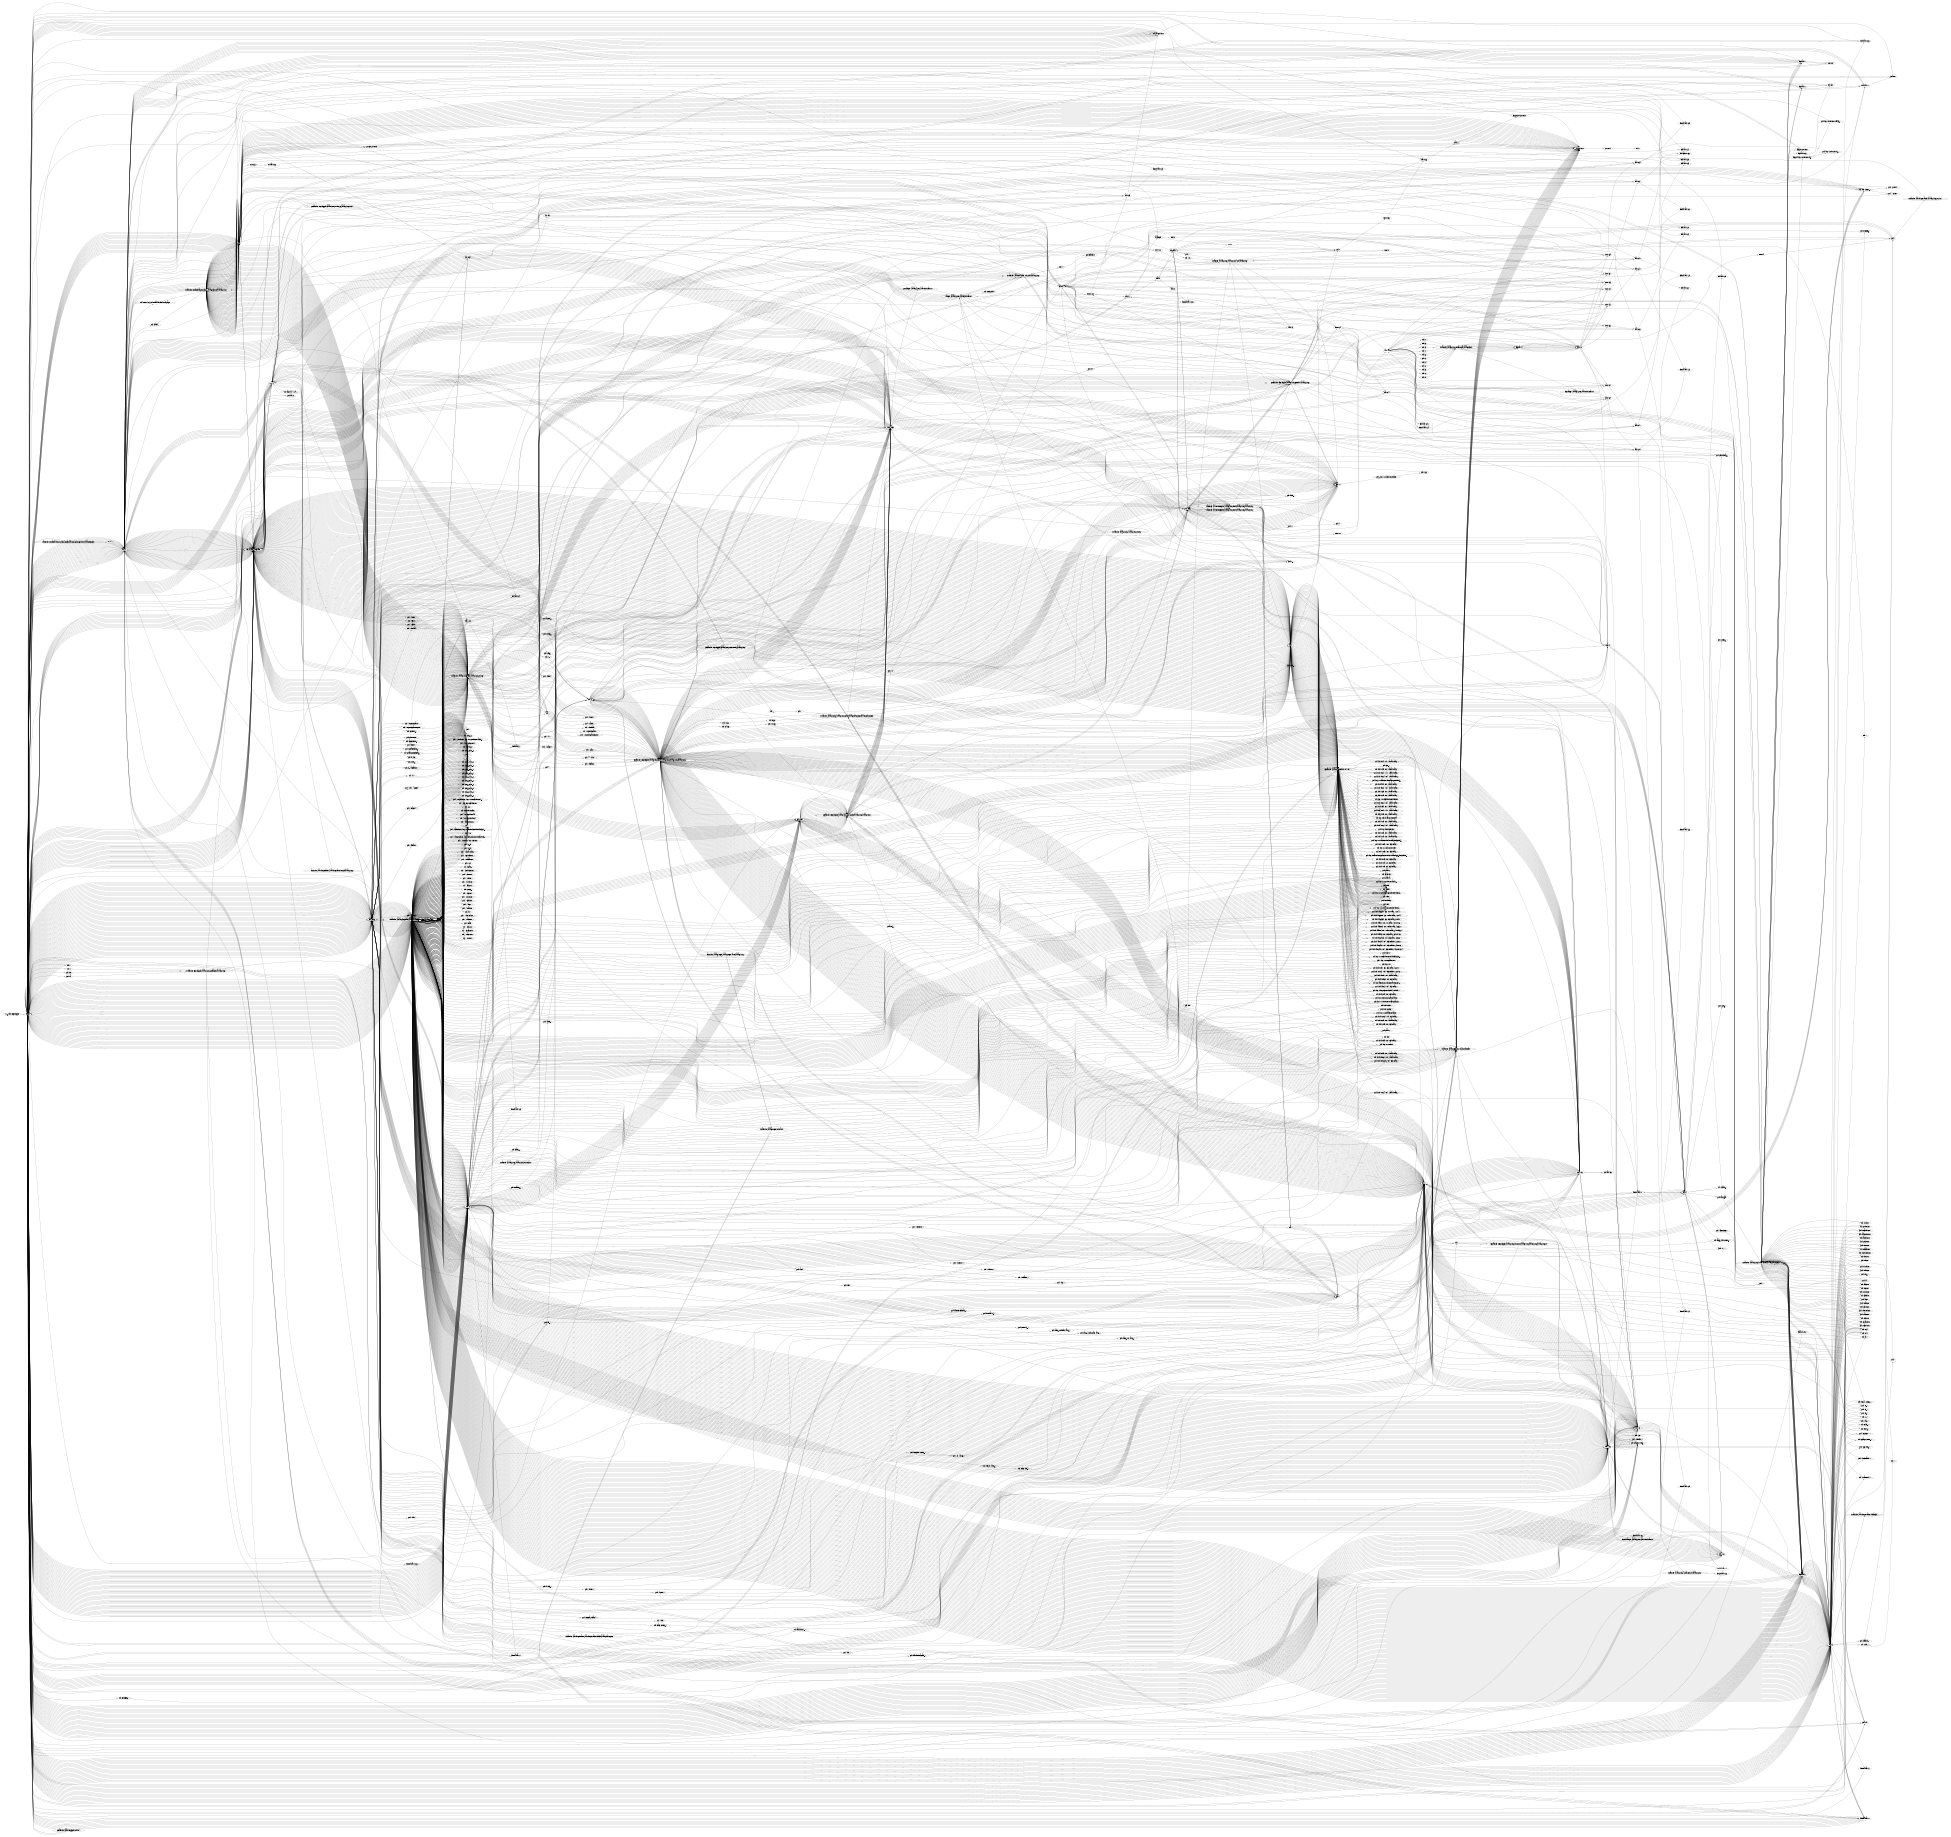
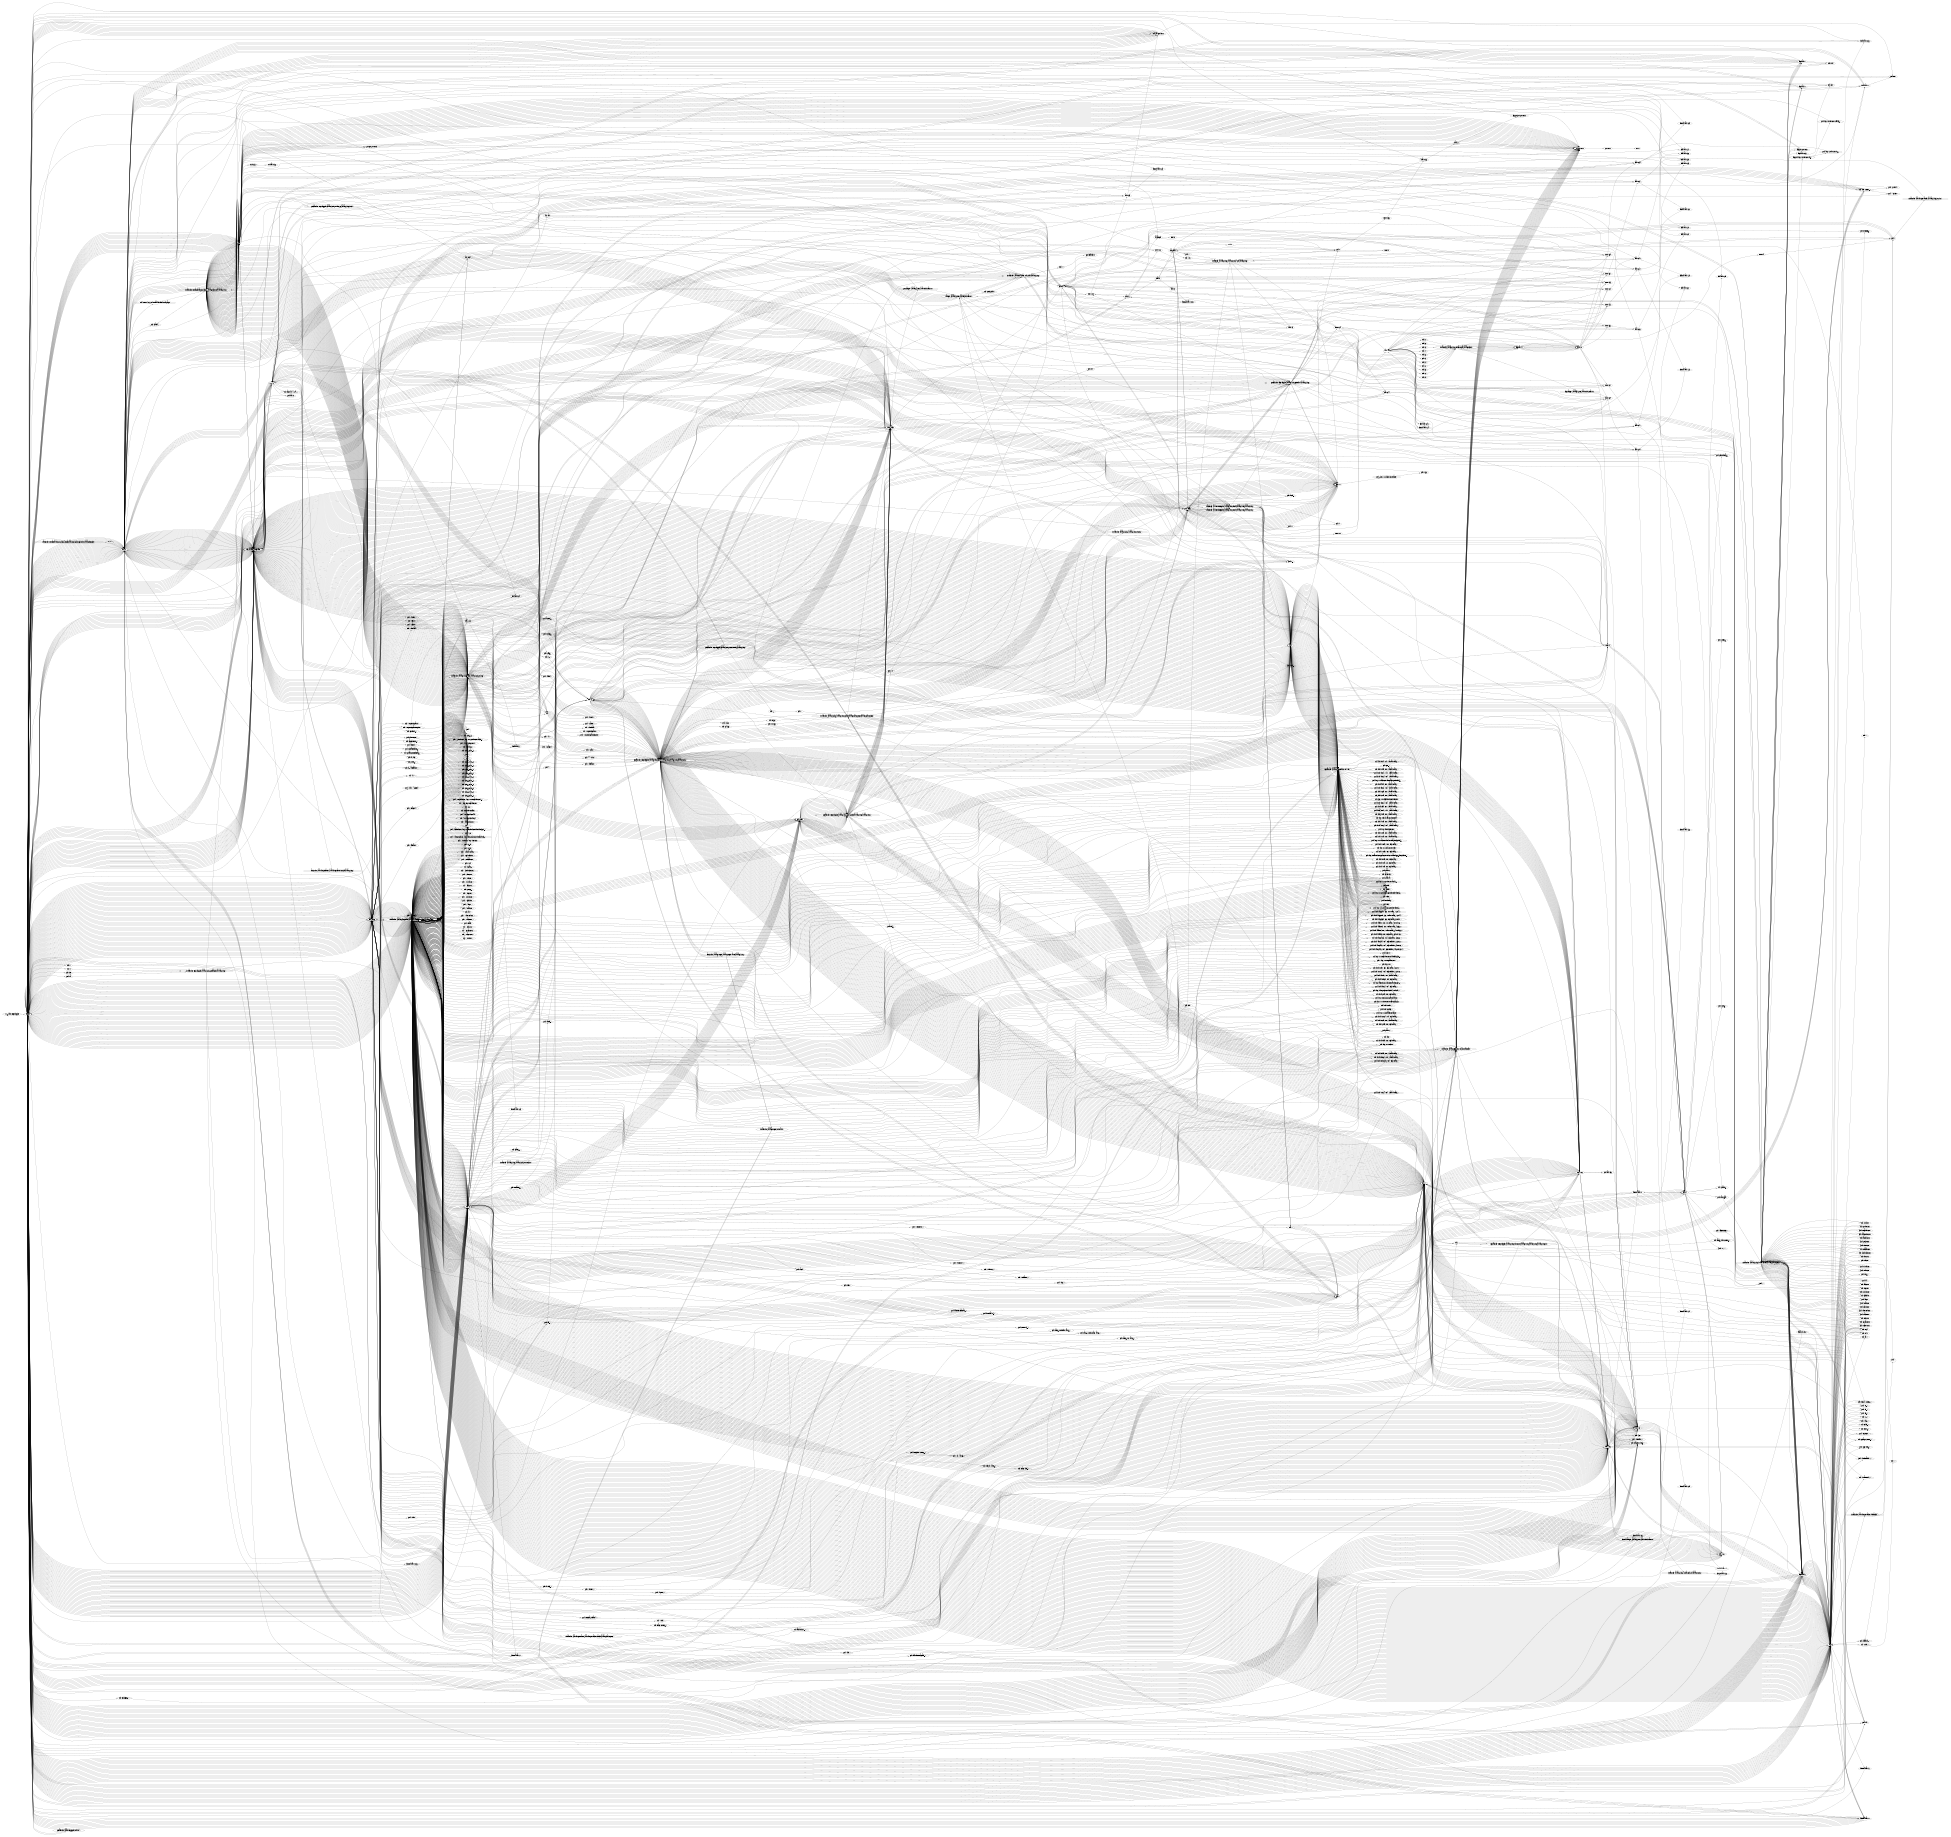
node "ifnull caption.r r838": label "ifnull caption.r r838" -> "ifnull load.r r838"
node "thumb.r r845": label "thumb.r r845" -> "store.r r845"
